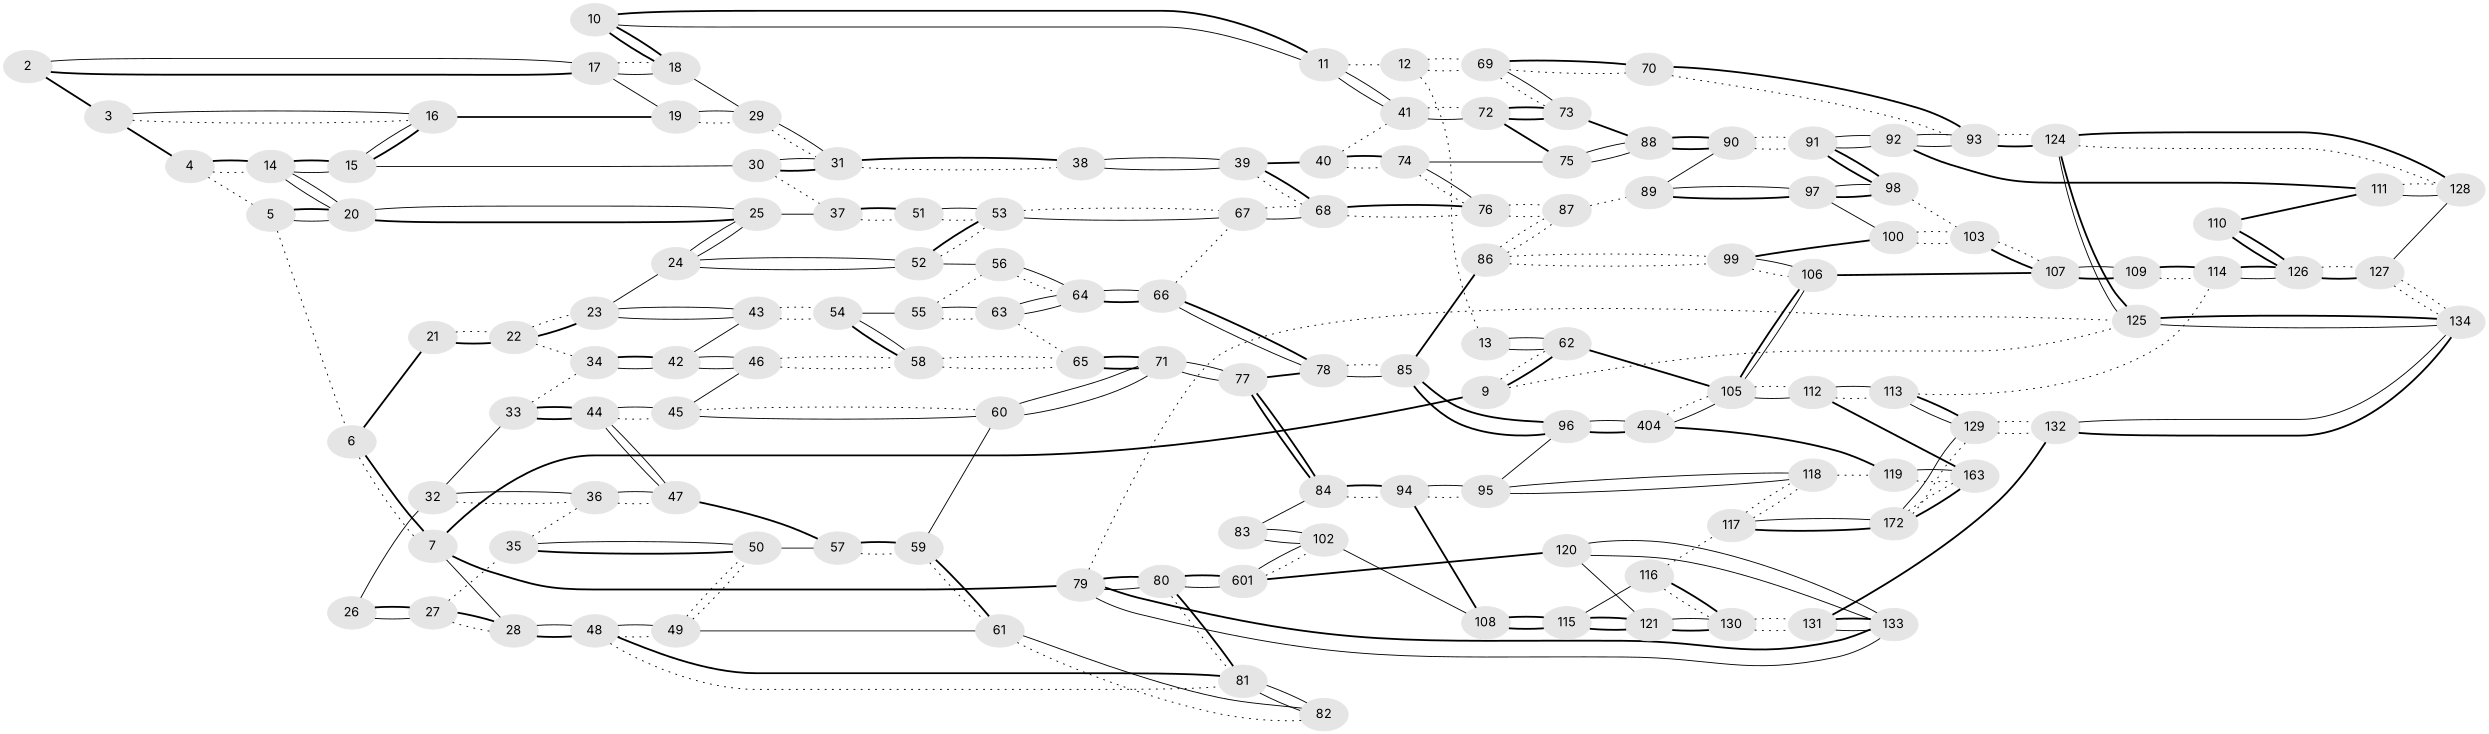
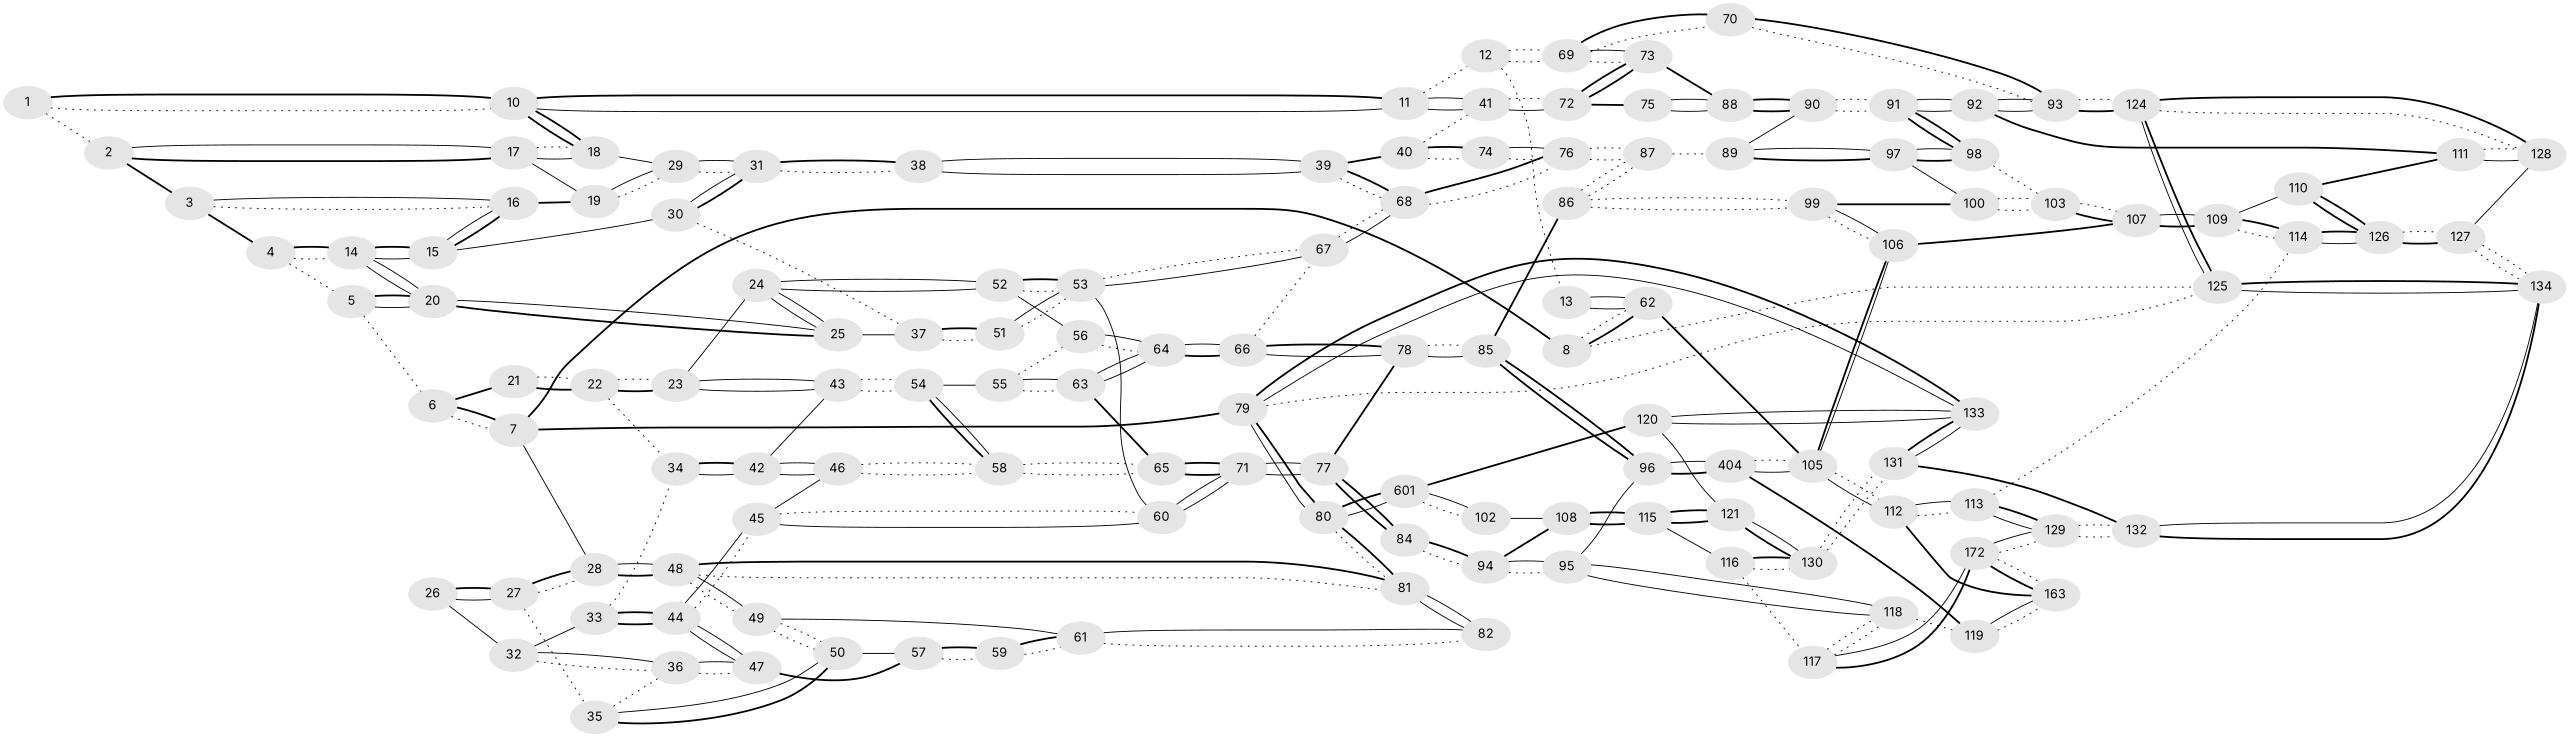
node "1": added
edge "74" -- "75": removed
edge "110" -- "109": added
edge "63" -- "65": style dotted -> bold
node "9": label "9" -> "8"
edge "60" -- "59": now "60" -- "53"
node "83": removed
